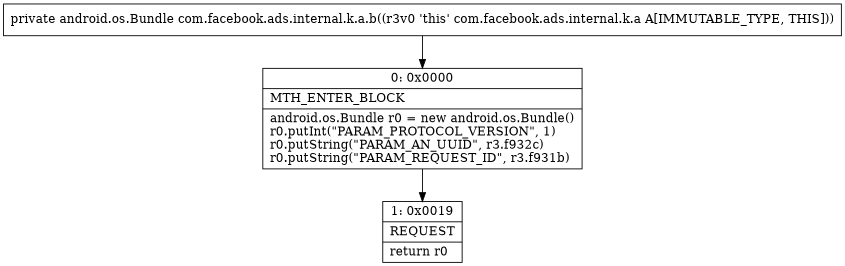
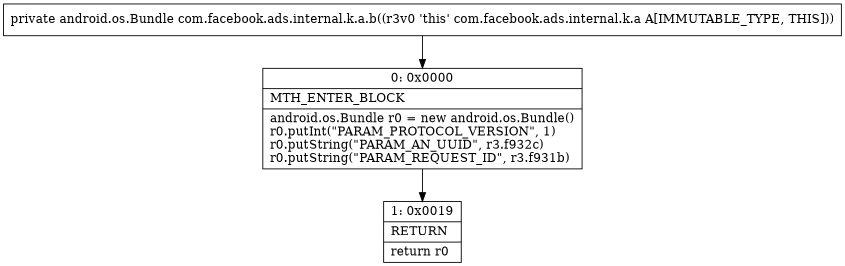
node "1: 0x0019": text "REQUEST" -> "RETURN"
